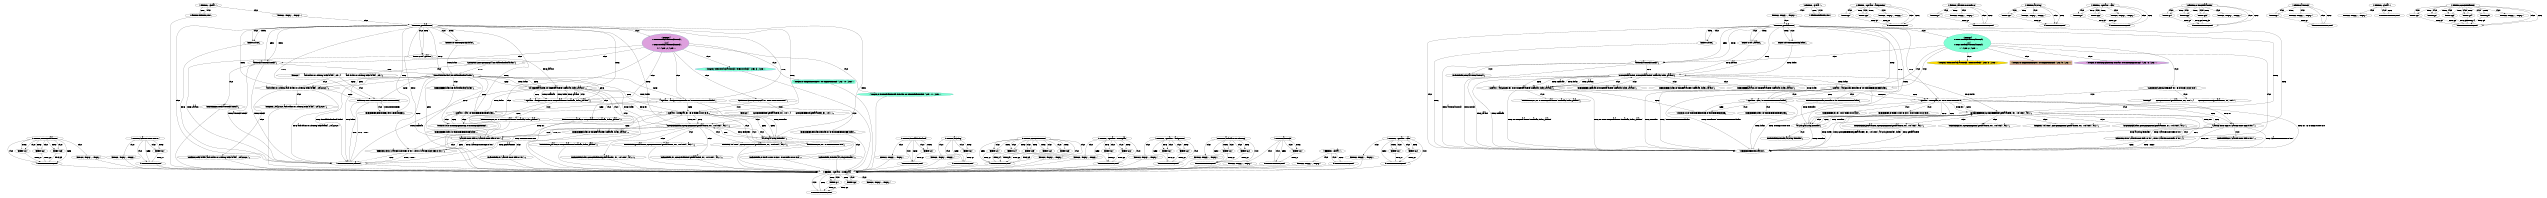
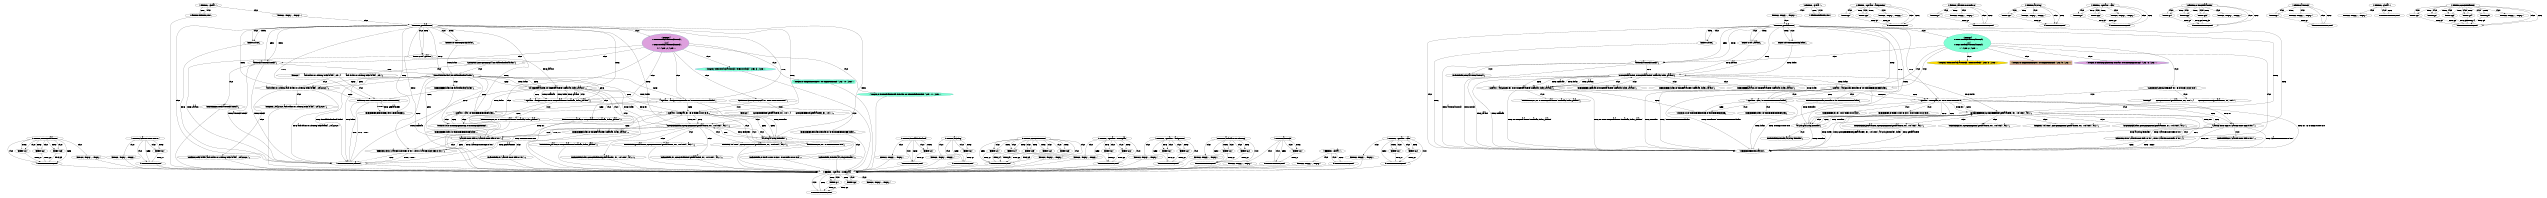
edge "(CONTROL_STRUCTURE,IF,if (isProhibitedIndex_l(index)))" -> "(isProhibitedIndex_l,isProhibitedIndex_l(index))": label "OMX: " -> "AST: "
edge "(isProhibitedIndex_l,isProhibitedIndex_l(index))" -> "(RETURN,return BAD_INDEX;,return BAD_INDEX;)": now "(IDENTIFIER,index,isProhibitedIndex_l(index))" -> "(RETURN,return BAD_INDEX;,return BAD_INDEX;)"
edge "(RETURN,return BAD_INDEX;,return BAD_INDEX;)" -> "(IDENTIFIER,BAD_INDEX,return BAD_INDEX;)": label "AST: " -> "INDEX: "
edge "(IDENTIFIER,BAD_INDEX,return BAD_INDEX;)" -> "(RETURN,return BAD_INDEX;,return BAD_INDEX;)": label "DDG: BAD_INDEX" -> "DDG: getParameter"
